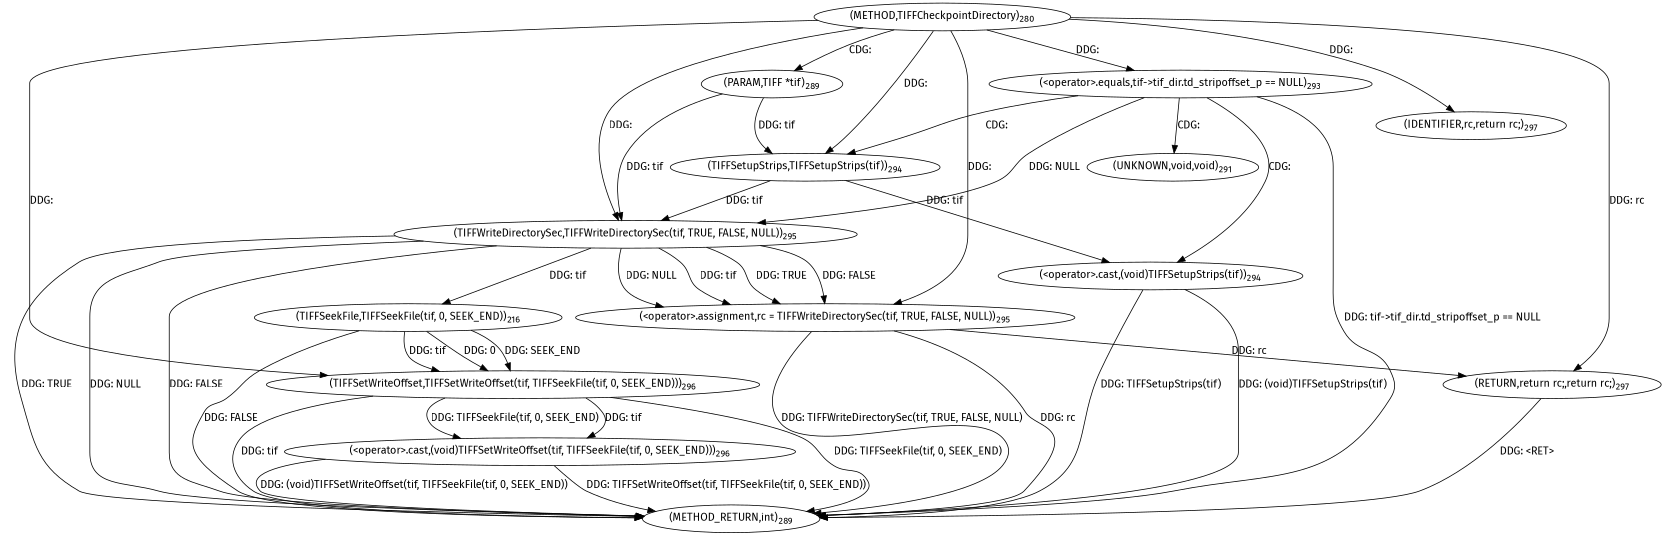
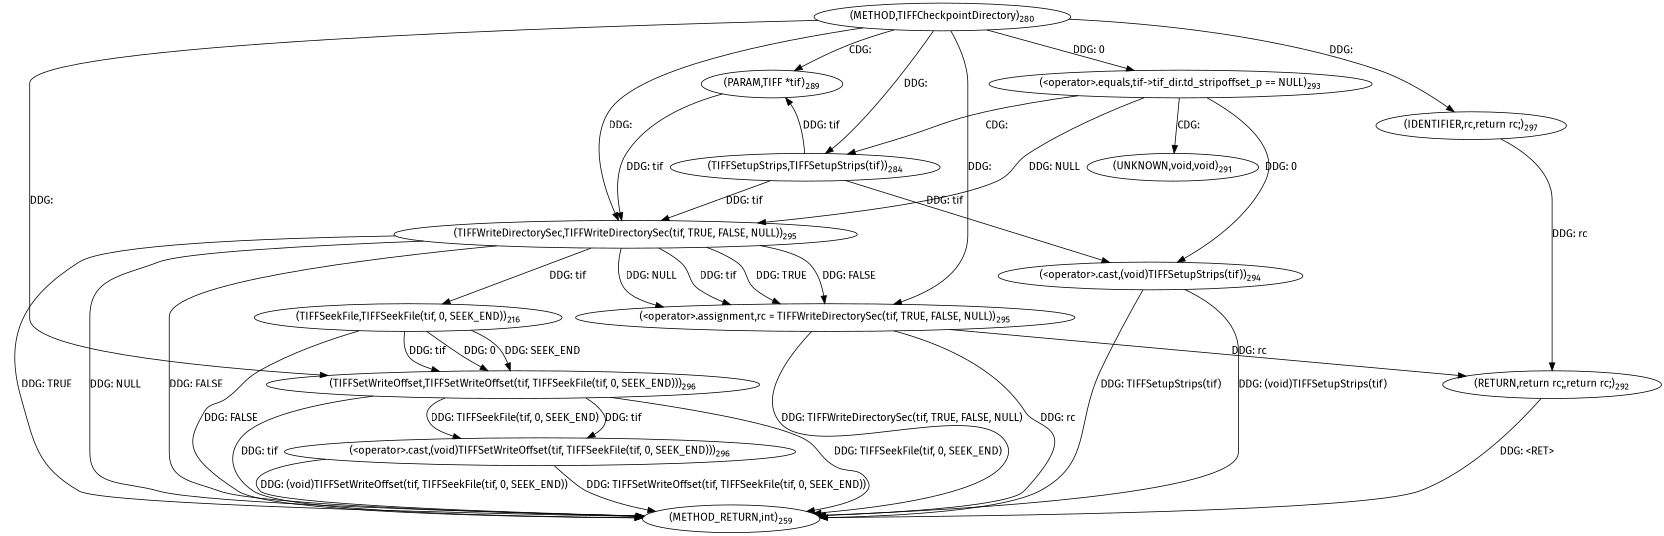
edge "(METHOD,TIFFCheckpointDirectory)" -> "(RETURN,return rc;,return rc;)": now "(IDENTIFIER,rc,return rc;)" -> "(RETURN,return rc;,return rc;)"
edge "(METHOD,TIFFCheckpointDirectory)" -> "(<operator>.equals,tif->tif_dir.td_stripoffset_p == NULL)": label "DDG: " -> "DDG: 0"
edge "(PARAM,TIFF *tif)" -> "(TIFFSetupStrips,TIFFSetupStrips(tif))": reversed
node "(TIFFSetupStrips,TIFFSetupStrips(tif))": text "294" -> "284"
edge "(<operator>.equals,tif->tif_dir.td_stripoffset_p == NULL)" -> "(<operator>.cast,(void)TIFFSetupStrips(tif))": label "CDG: " -> "DDG: 0"
node "(RETURN,return rc;,return rc;)": text "297" -> "292"
edge "(<operator>.equals,tif->tif_dir.td_stripoffset_p == NULL)" -> "(METHOD_RETURN,int)": removed, label "DDG: tif->tif_dir.td_stripoffset_p == NULL"
node "(METHOD_RETURN,int)": text "289" -> "259"
